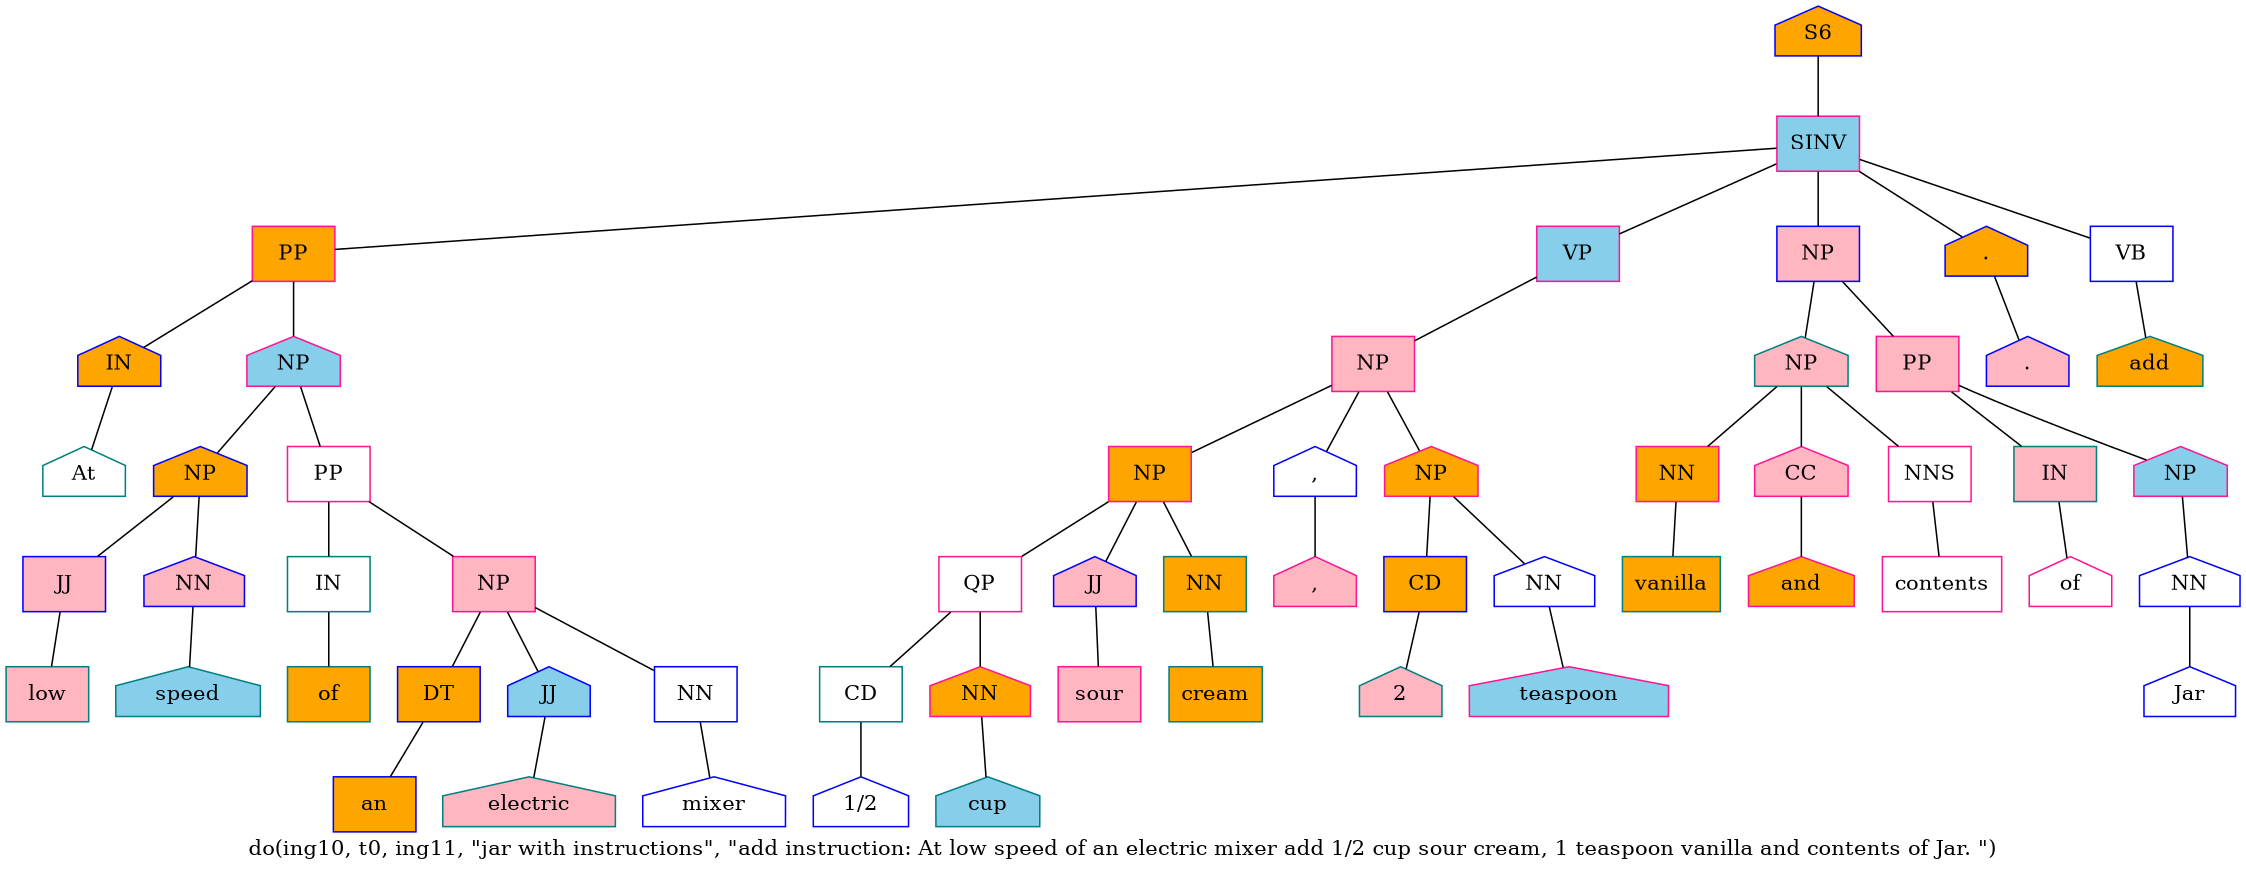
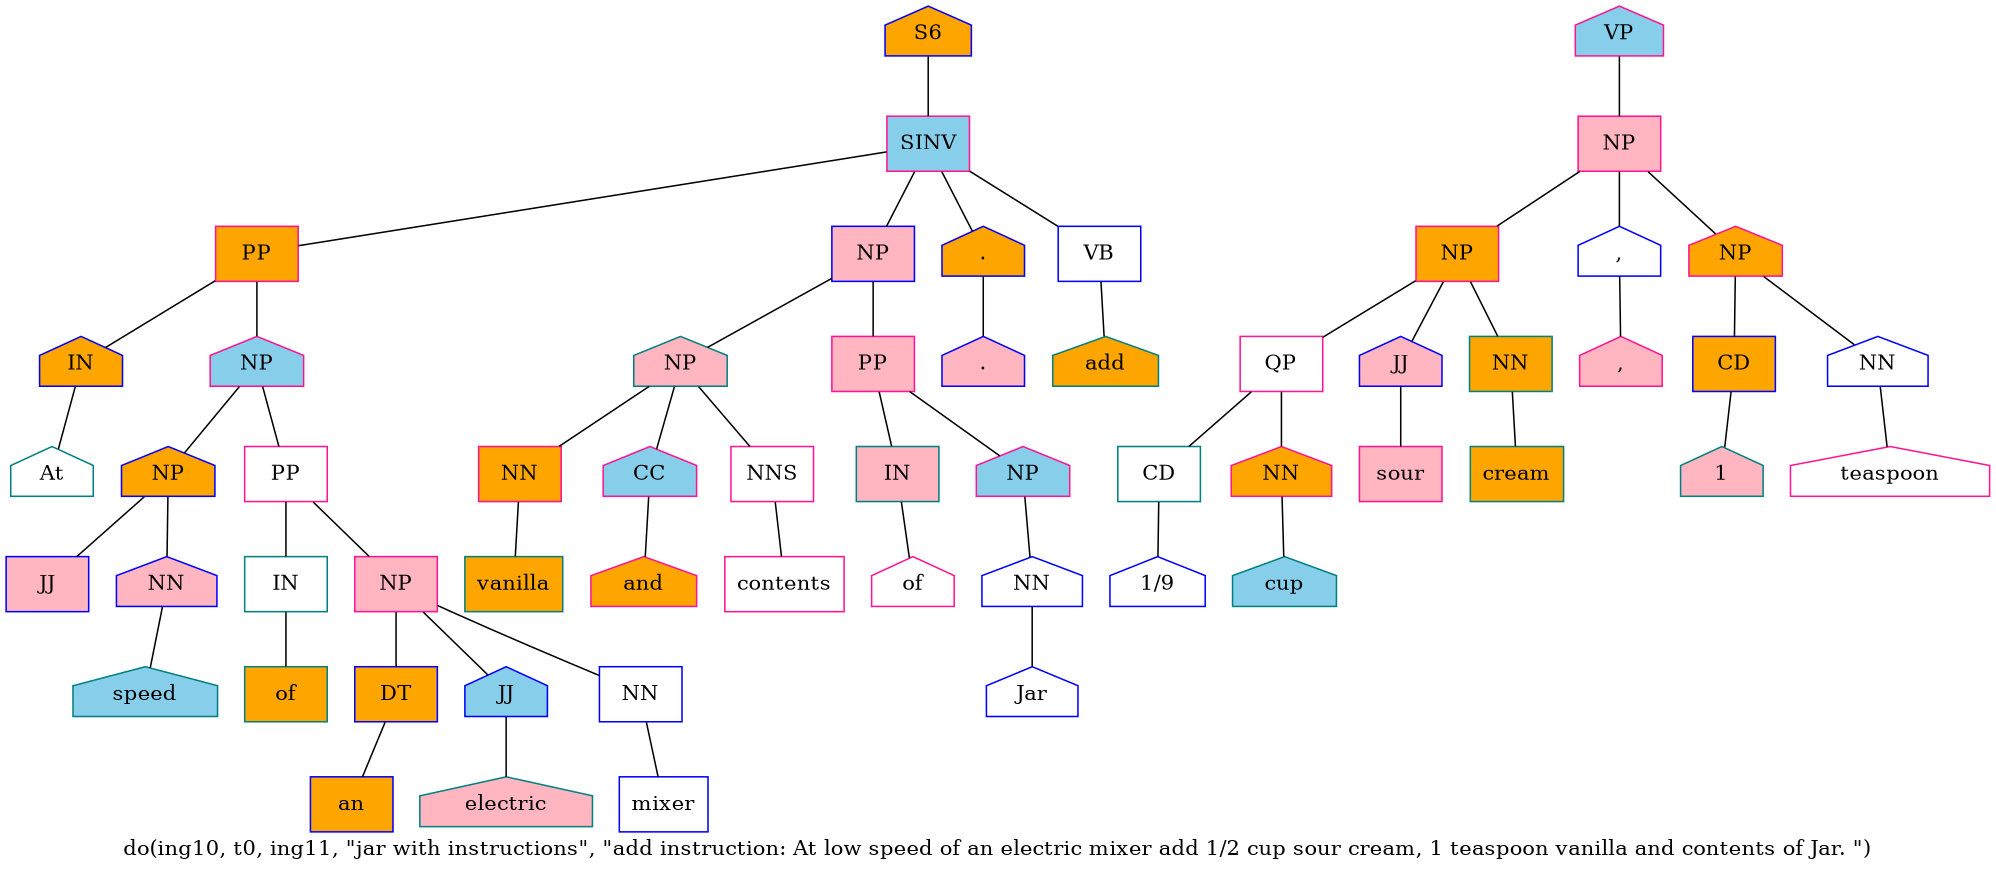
edge "SINV" -- "VP": removed
node "VP": shape box -> house
node "CC": fillcolor lightpink -> skyblue
node "low": removed
node "2": label "2" -> "1"
node "teaspoon": fillcolor skyblue -> white
node "mixer": shape house -> box
node "1/2": label "1/2" -> "1/9"
